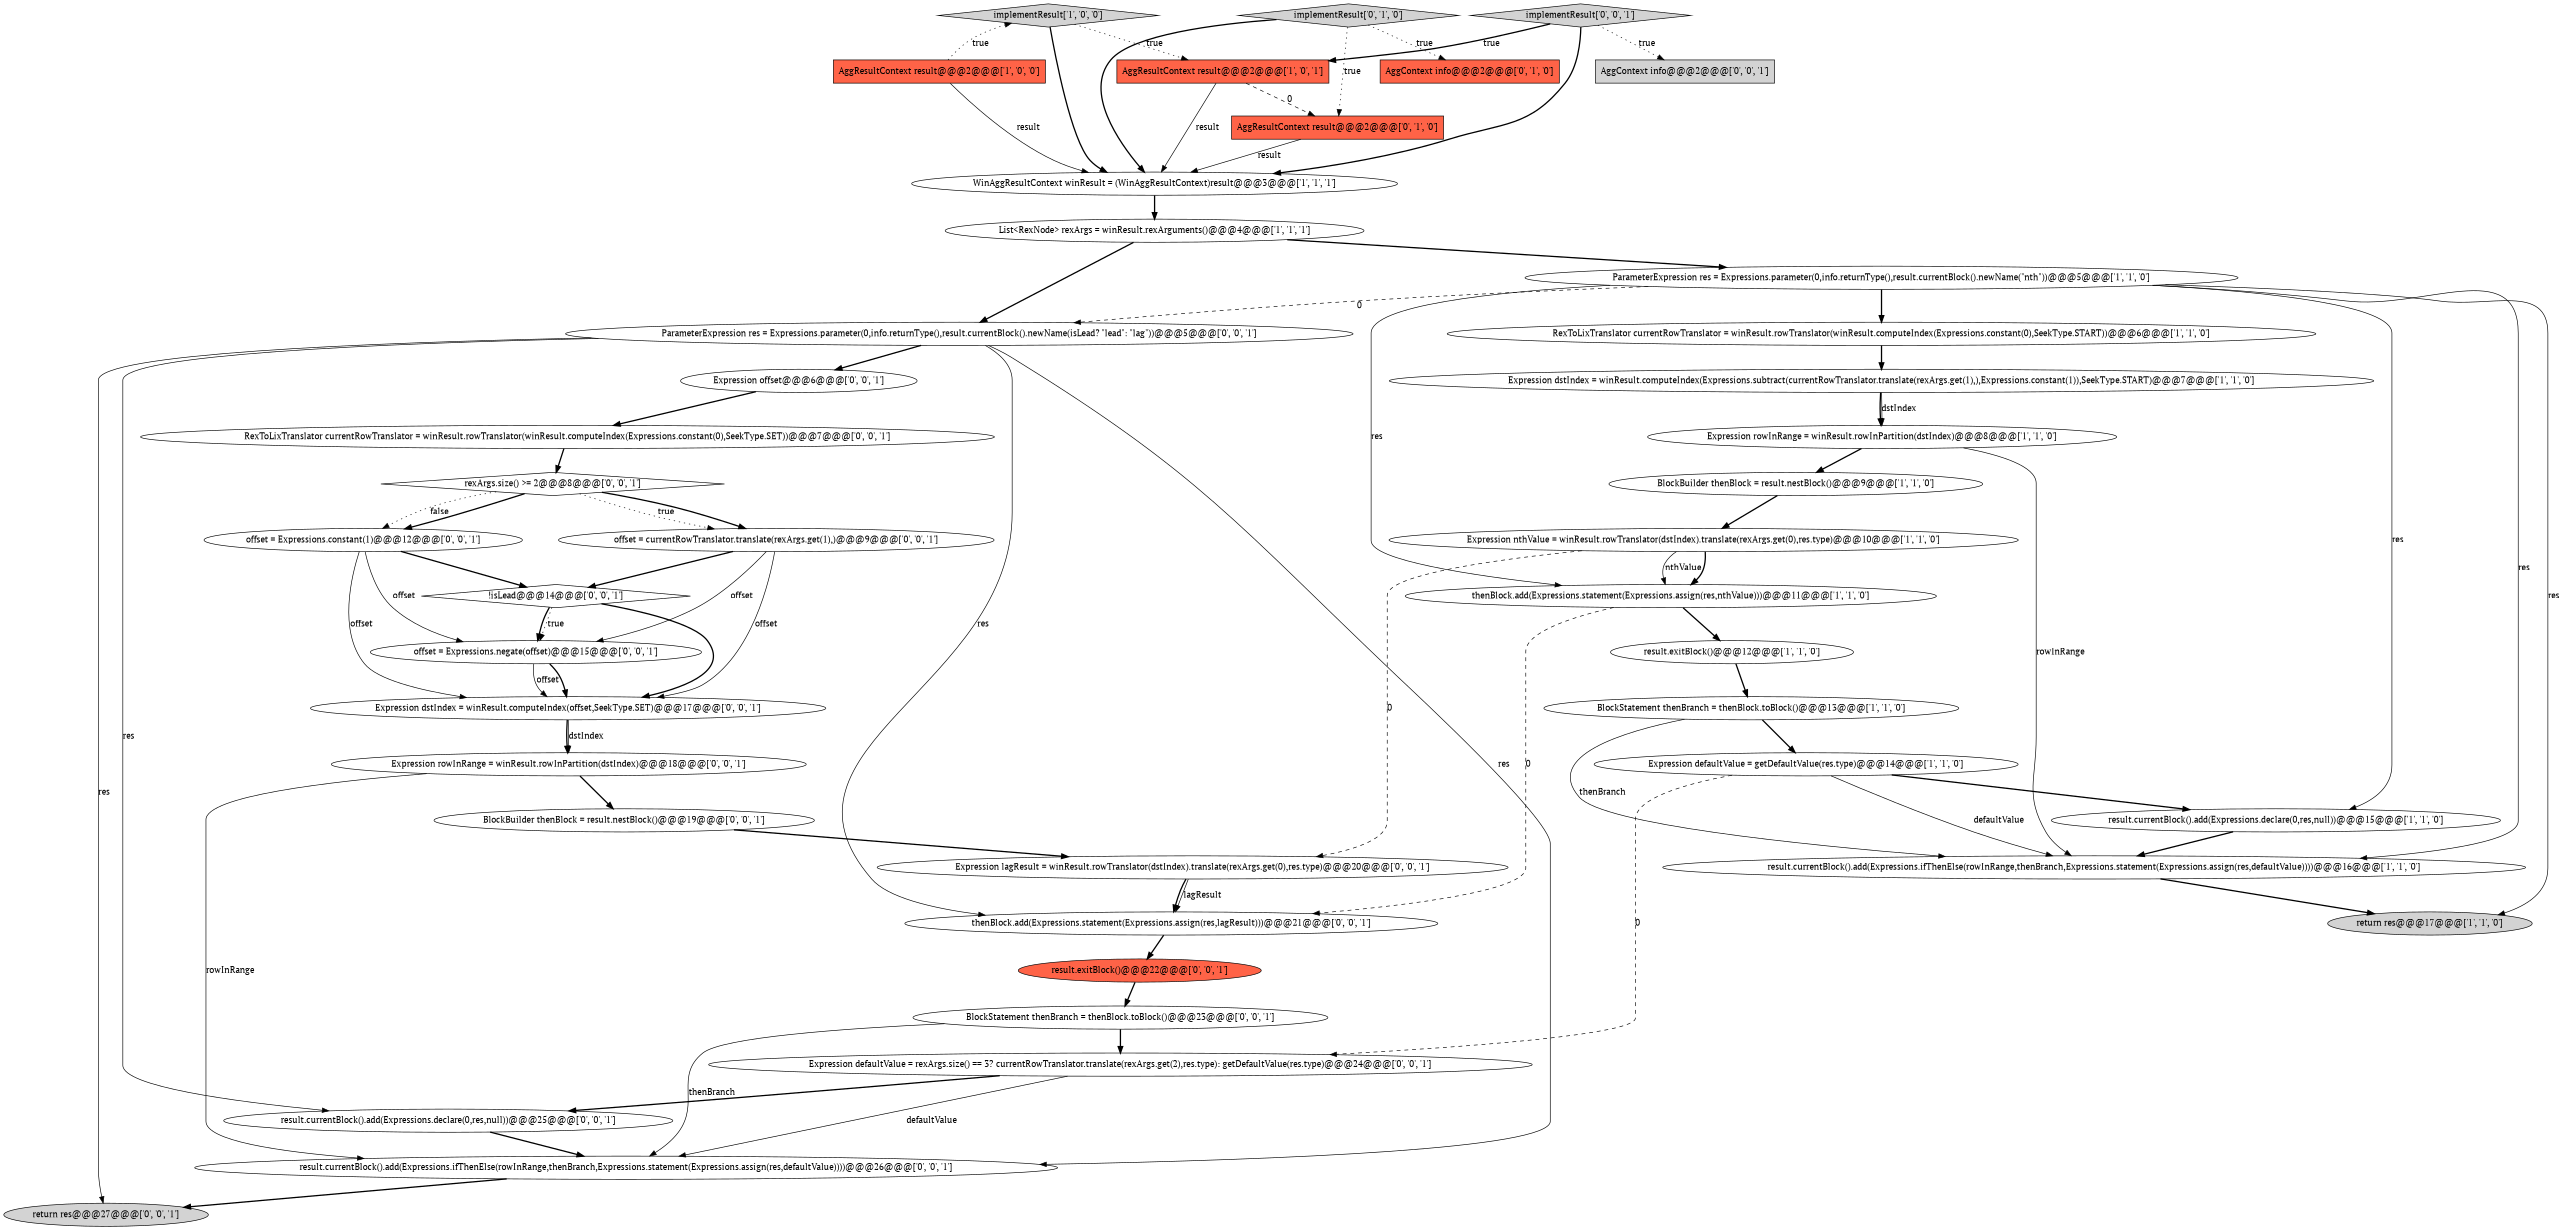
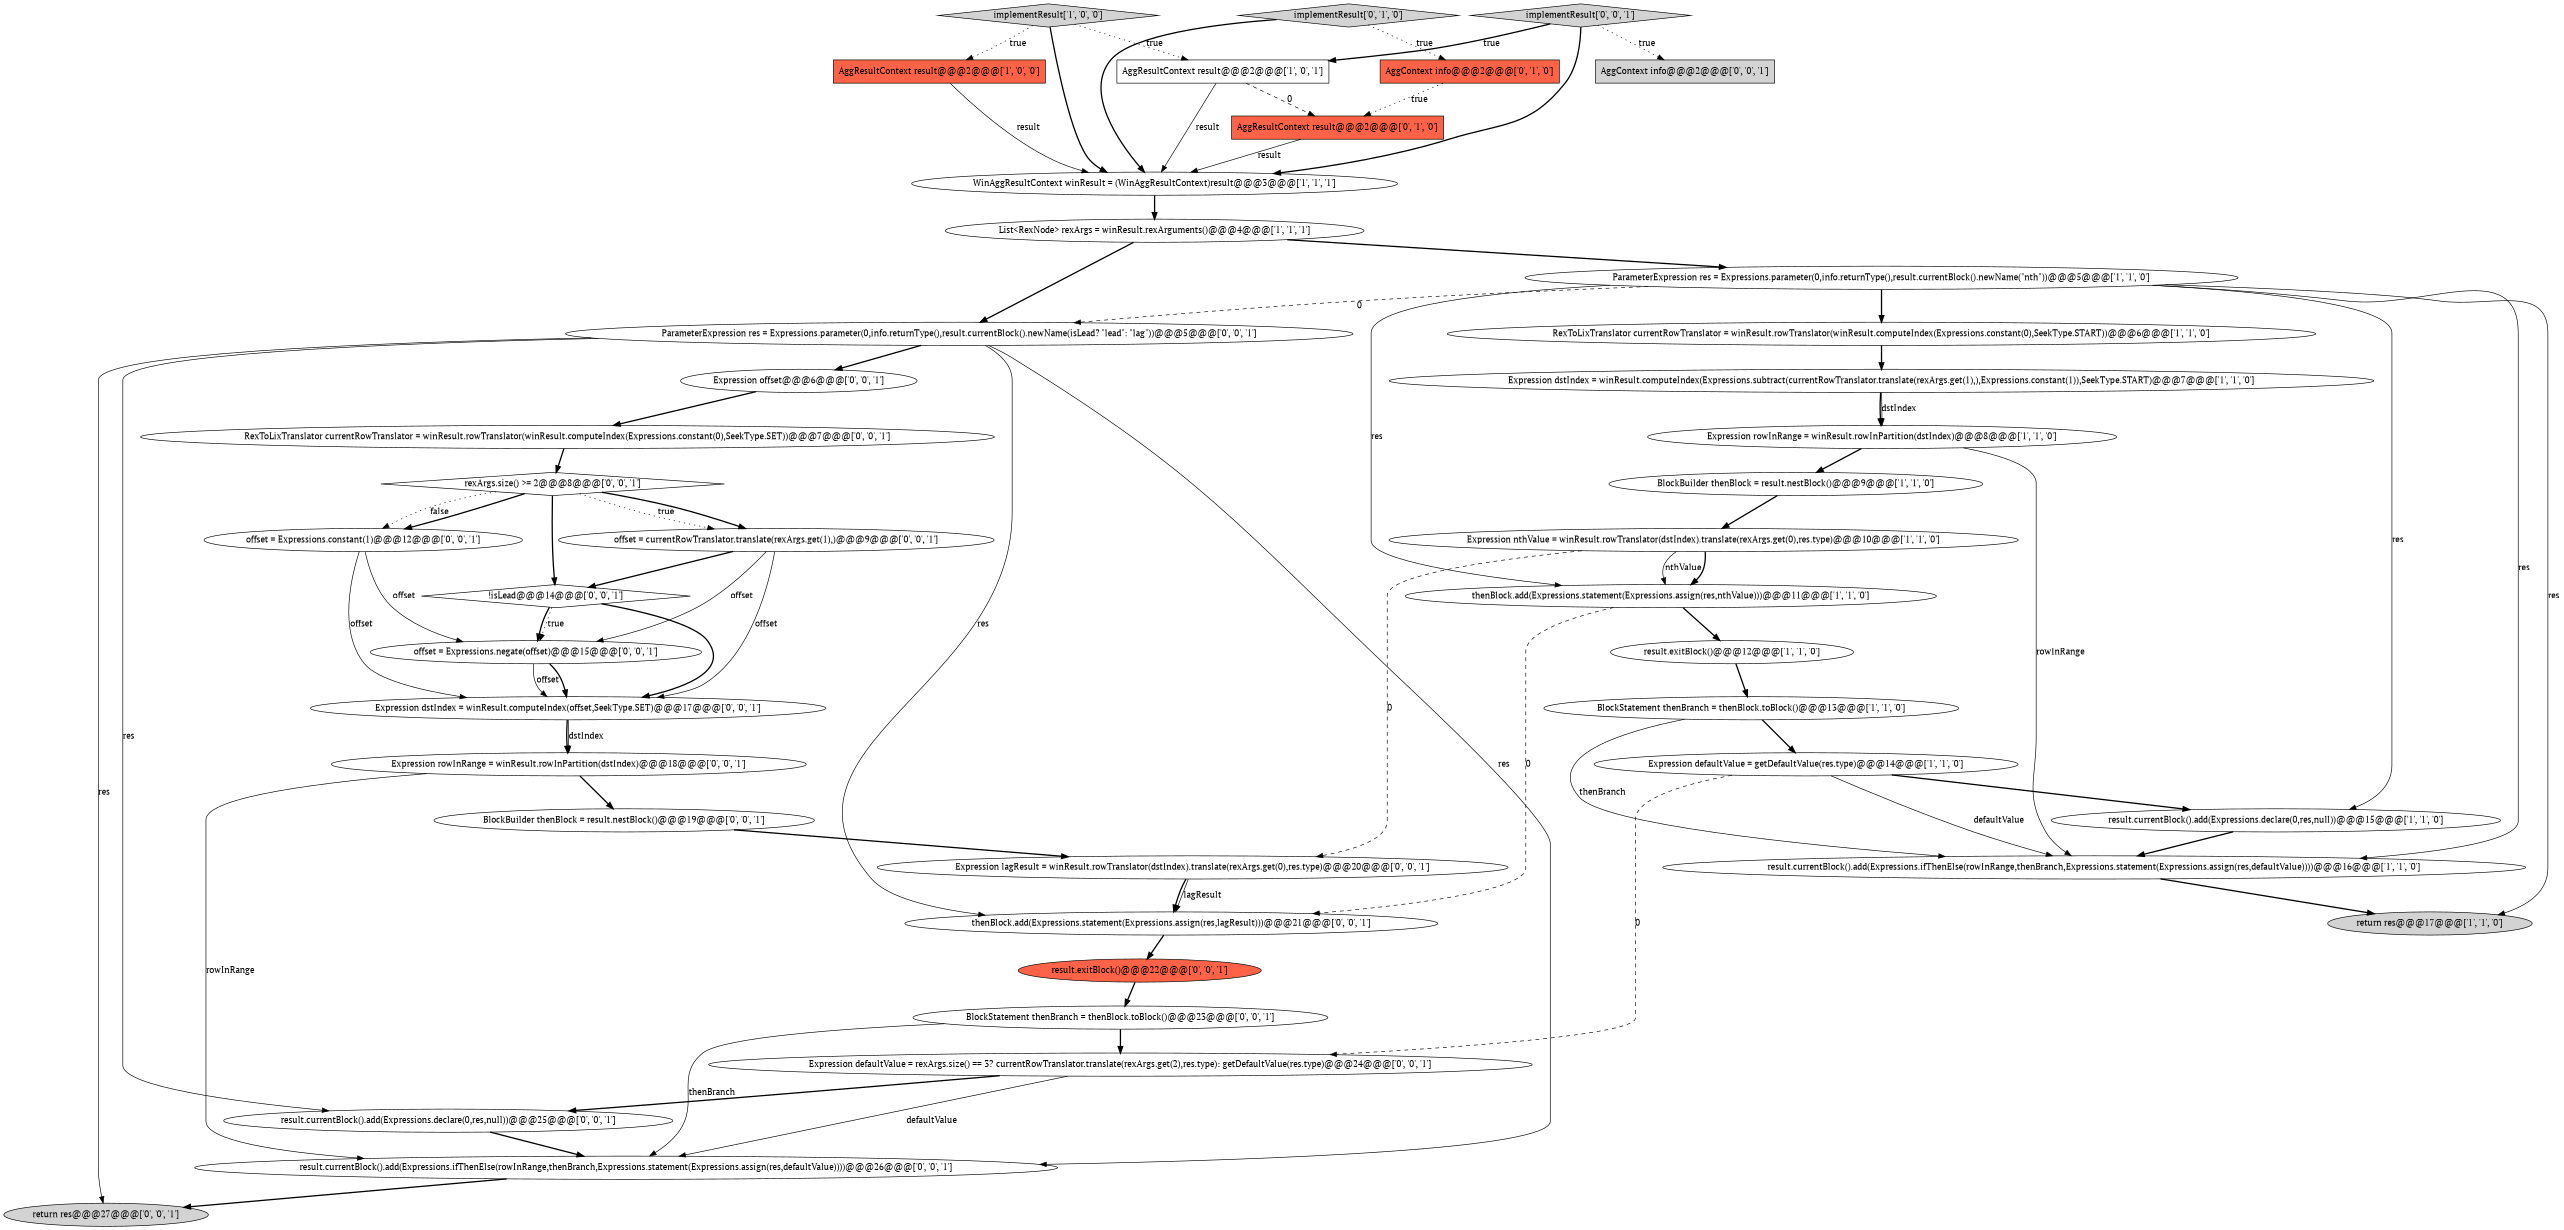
edge "AggResultContext result@@@2@@@['1', '0', '0']" -> "implementResult['1', '0', '0']": reversed
edge "implementResult['0', '1', '0']" -> "AggResultContext result@@@2@@@['0', '1', '0']": now "AggContext info@@@2@@@['0', '1', '0']" -> "AggResultContext result@@@2@@@['0', '1', '0']"
node "AggResultContext result@@@2@@@['1', '0', '1']": fillcolor tomato -> white
edge "offset = Expressions.constant(1)@@@12@@@['0', '0', '1']" -> "!isLead@@@14@@@['0', '0', '1']": now "rexArgs.size() >= 2@@@8@@@['0', '0', '1']" -> "!isLead@@@14@@@['0', '0', '1']"
